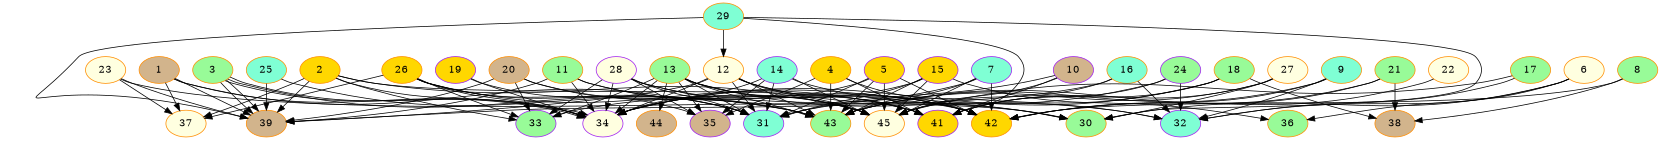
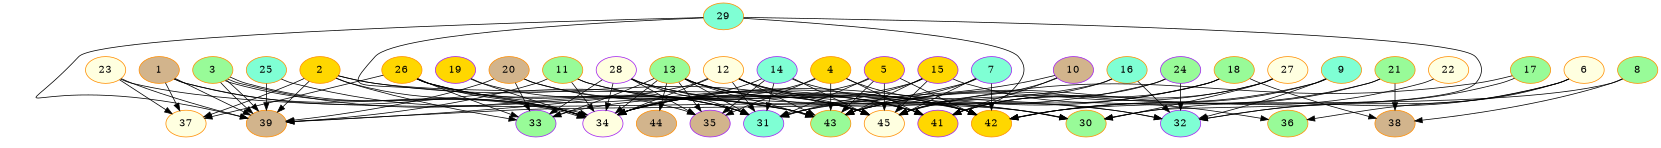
edge "29" -> "12": now "29" -> "34"
edge "4" -> "34": added
